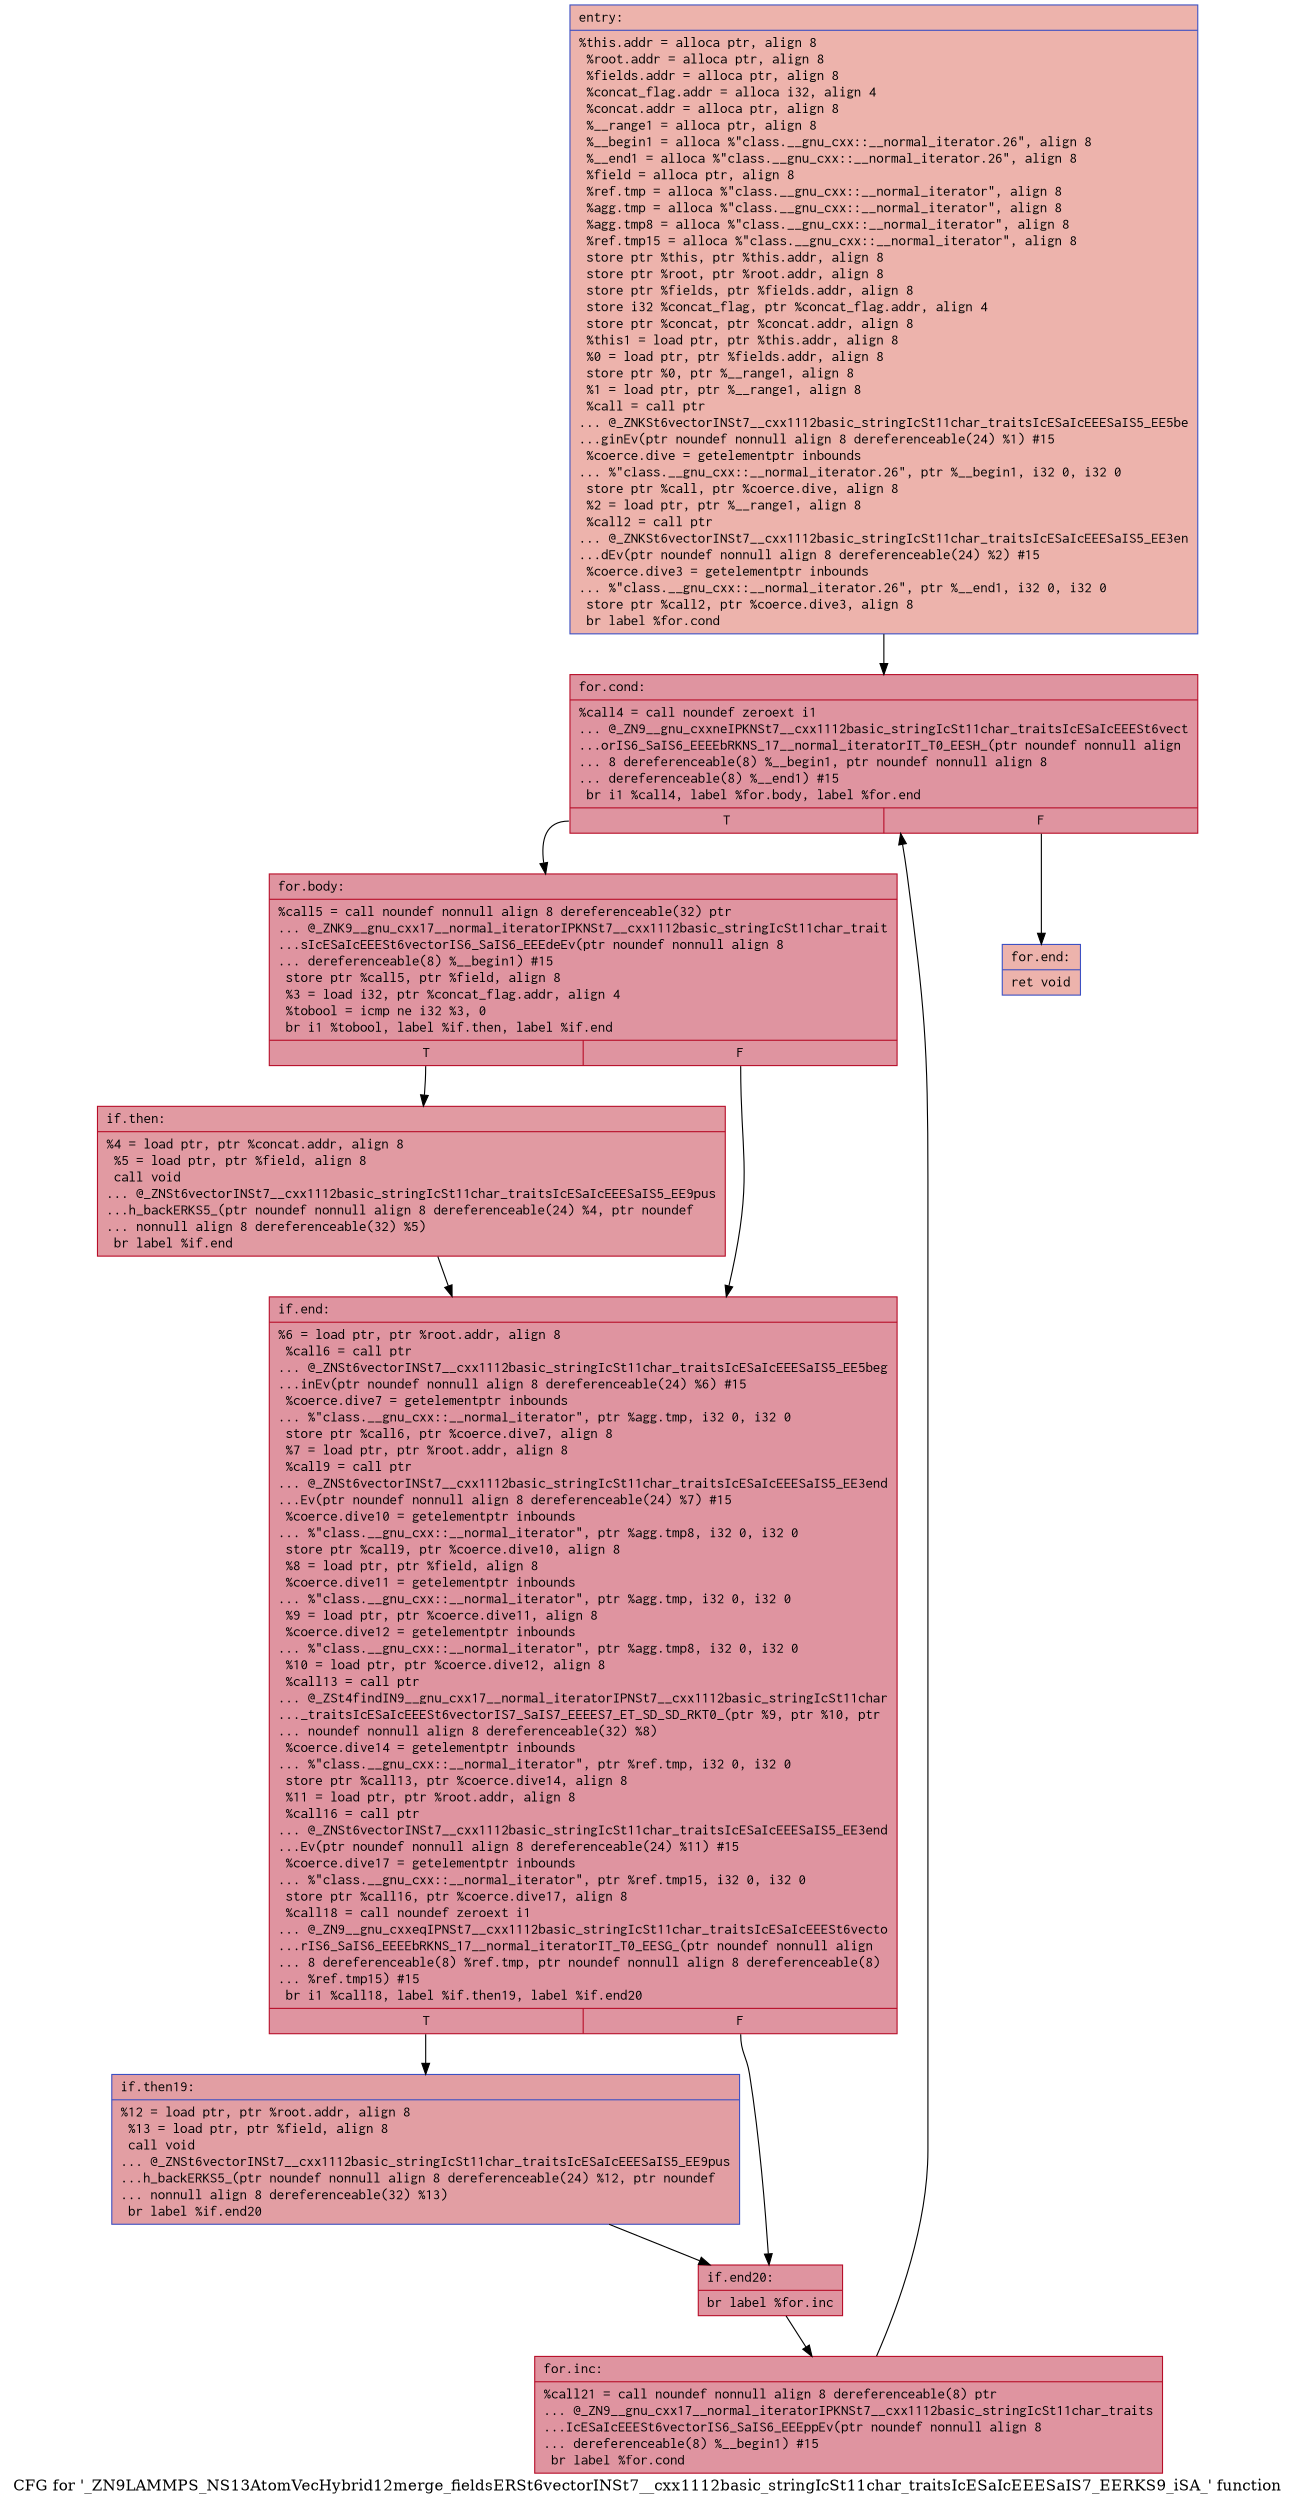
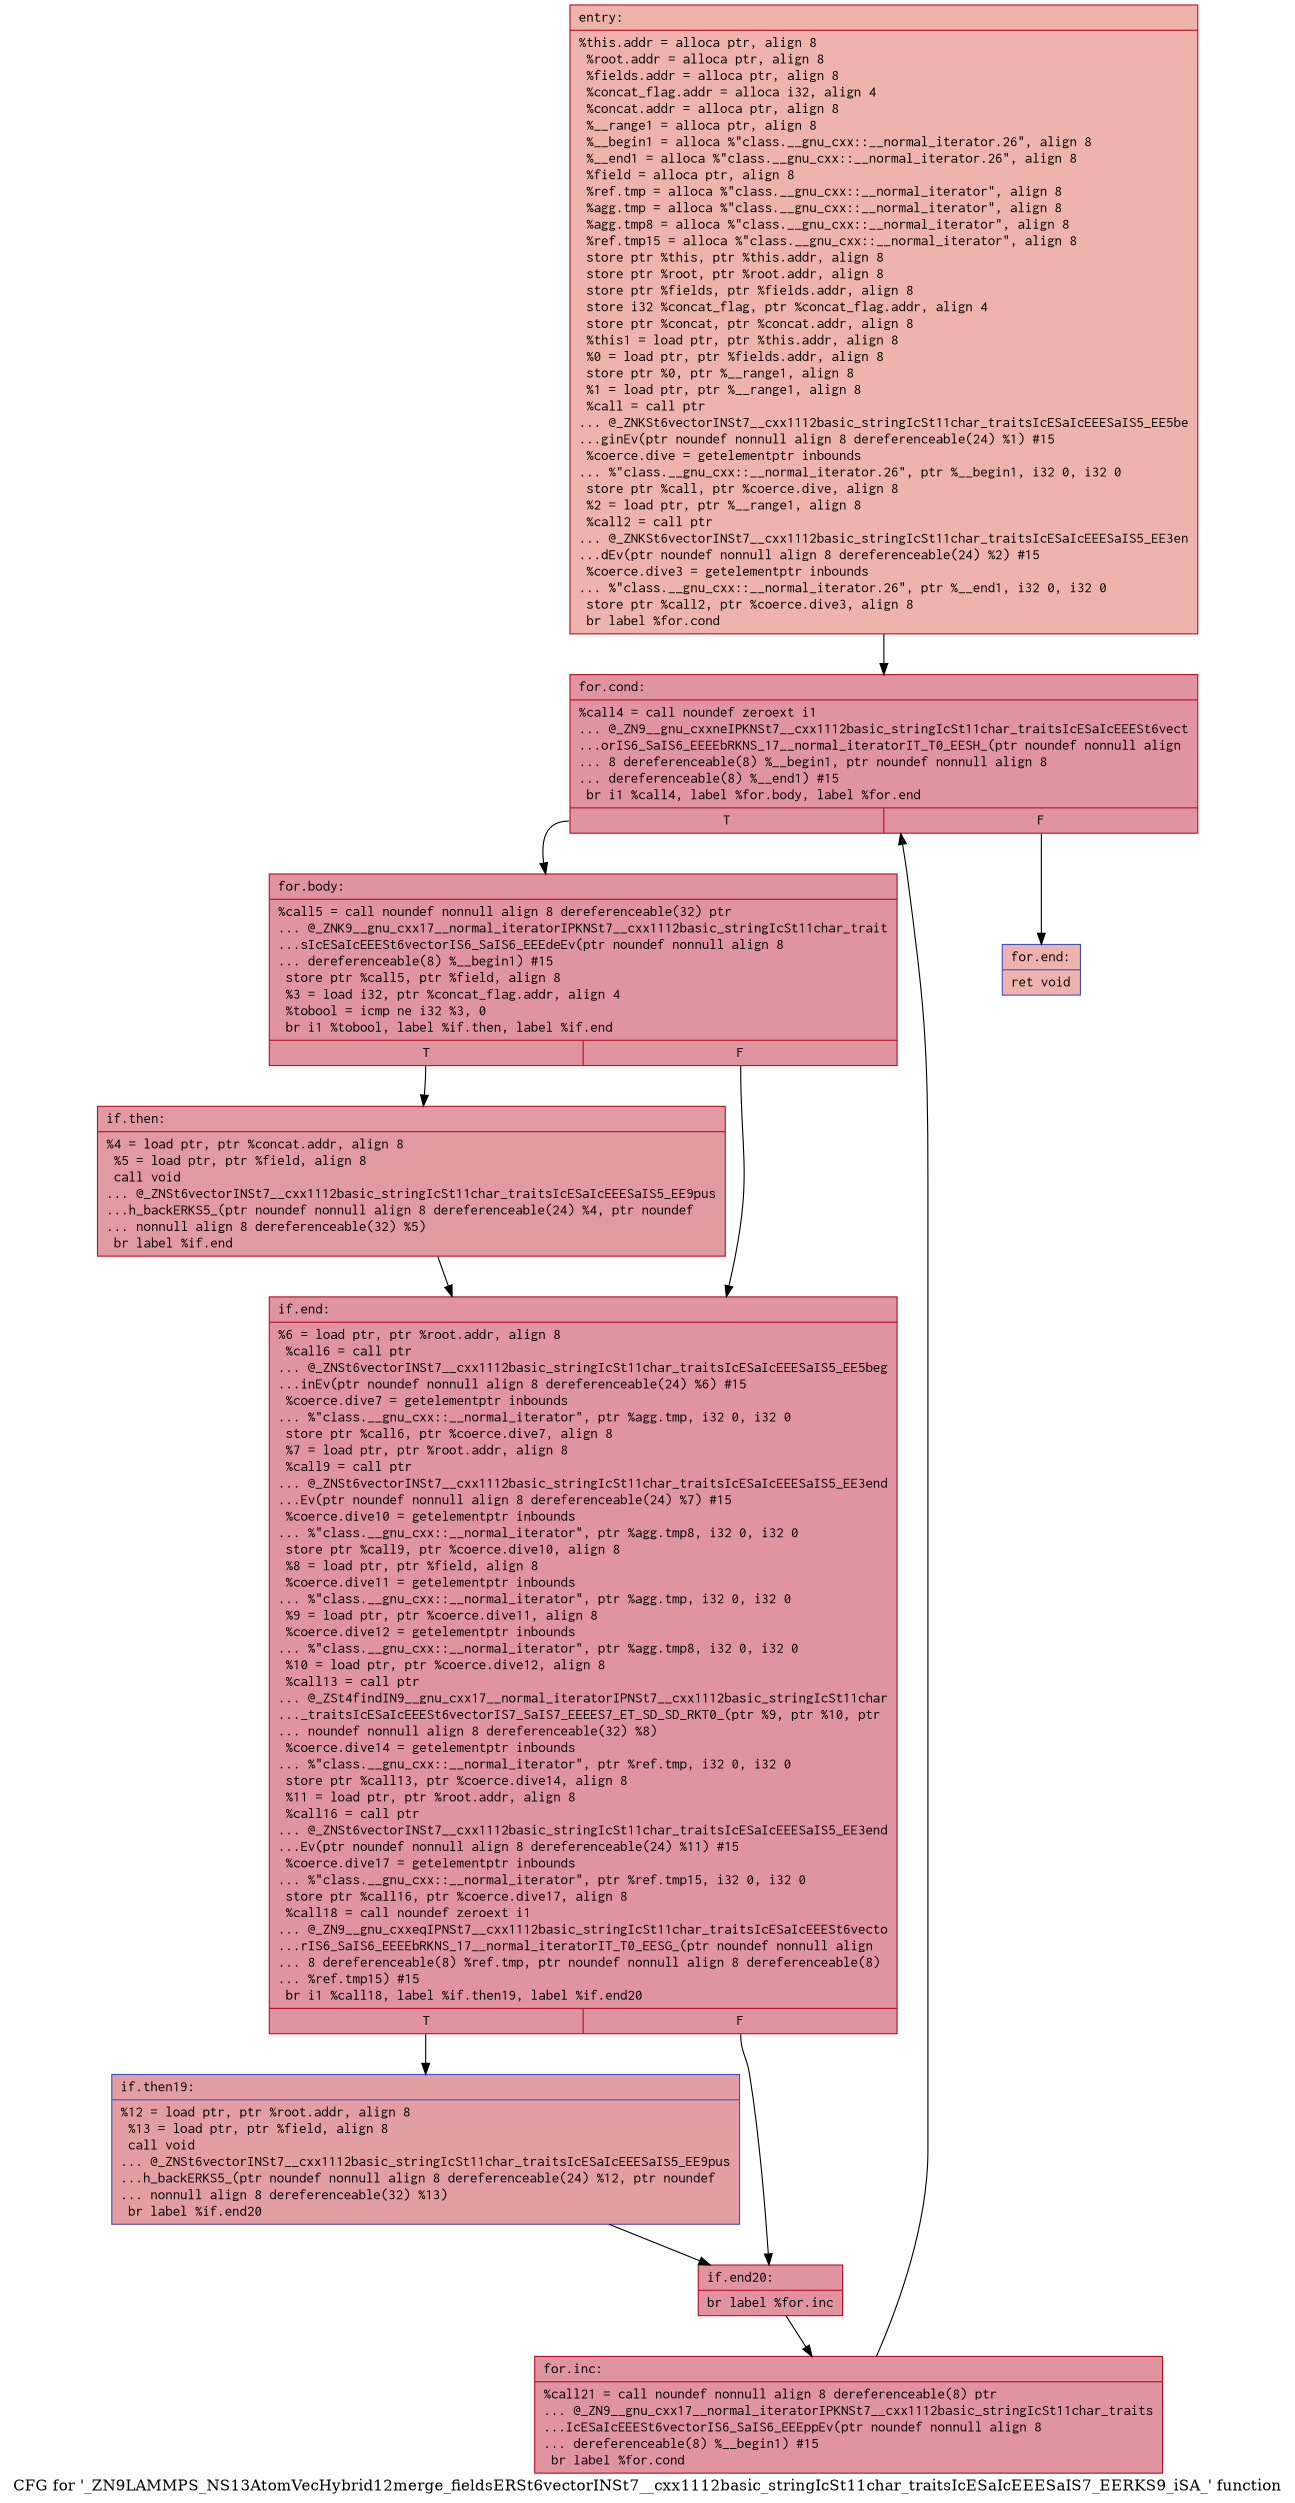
node "entry:": color #3d50c3ff -> #b70d28ff
